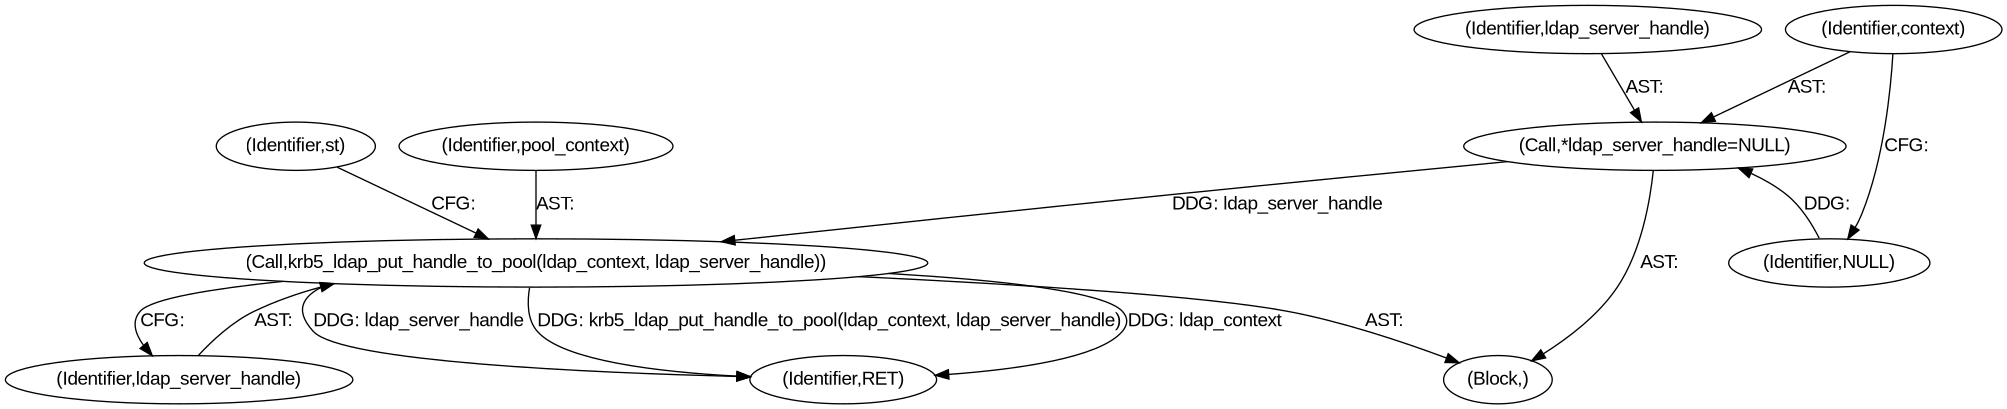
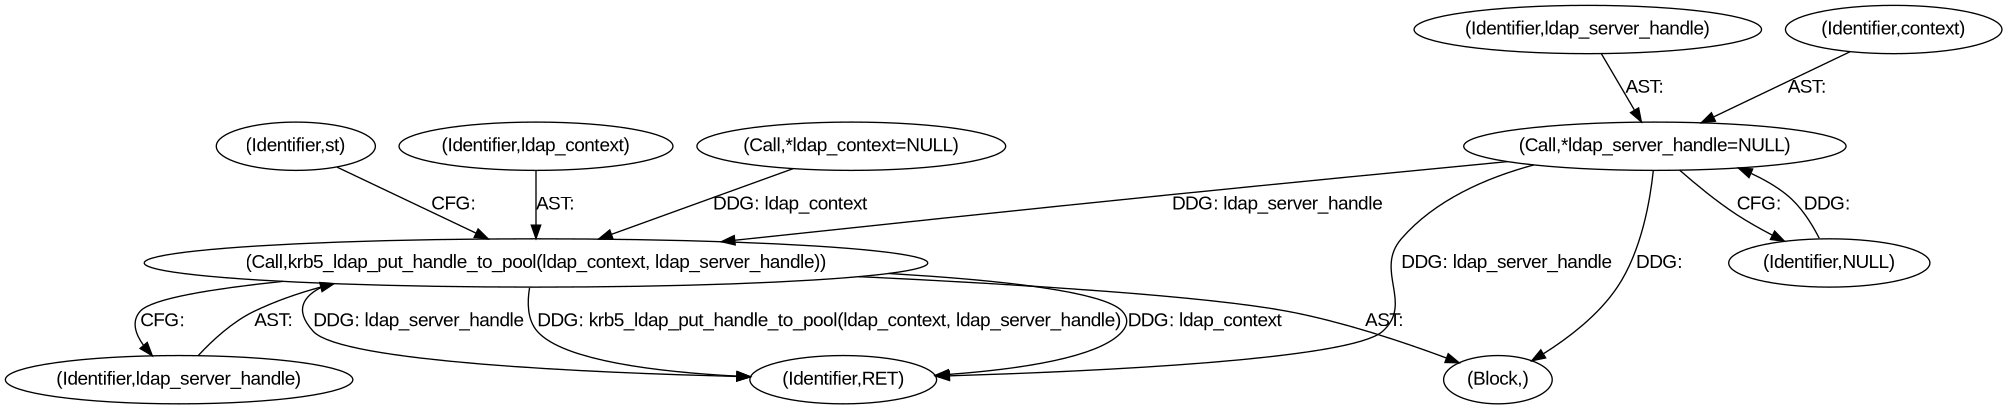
edge "(Identifier,context)" -> "(Identifier,NULL)": now "(Call,*ldap_server_handle=NULL)" -> "(Identifier,NULL)"
node "(Identifier,pool_context)": label "(Identifier,pool_context)" -> "(Identifier,ldap_context)"
node "(Call,*ldap_context=NULL)": added
edge "(Call,*ldap_server_handle=NULL)" -> "(Block,)": label "AST: " -> "DDG: "
edge "(Call,*ldap_server_handle=NULL)" -> "(Identifier,RET)": added, label "DDG: ldap_server_handle"
